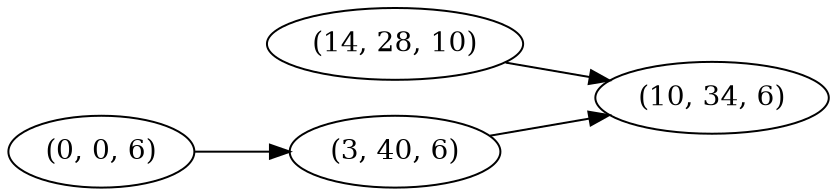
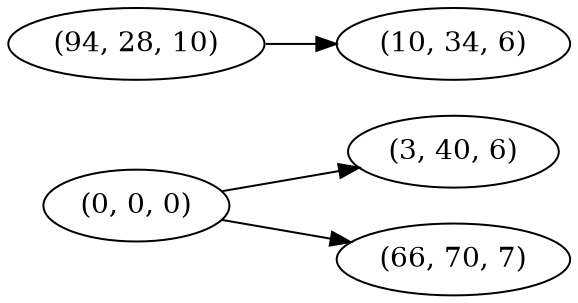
node "(14, 28, 10)": label "(14, 28, 10)" -> "(94, 28, 10)"
edge "(3, 40, 6)" -> "(10, 34, 6)": removed
node "(0, 0, 6)": label "(0, 0, 6)" -> "(0, 0, 0)"
node "(66, 70, 7)": added
